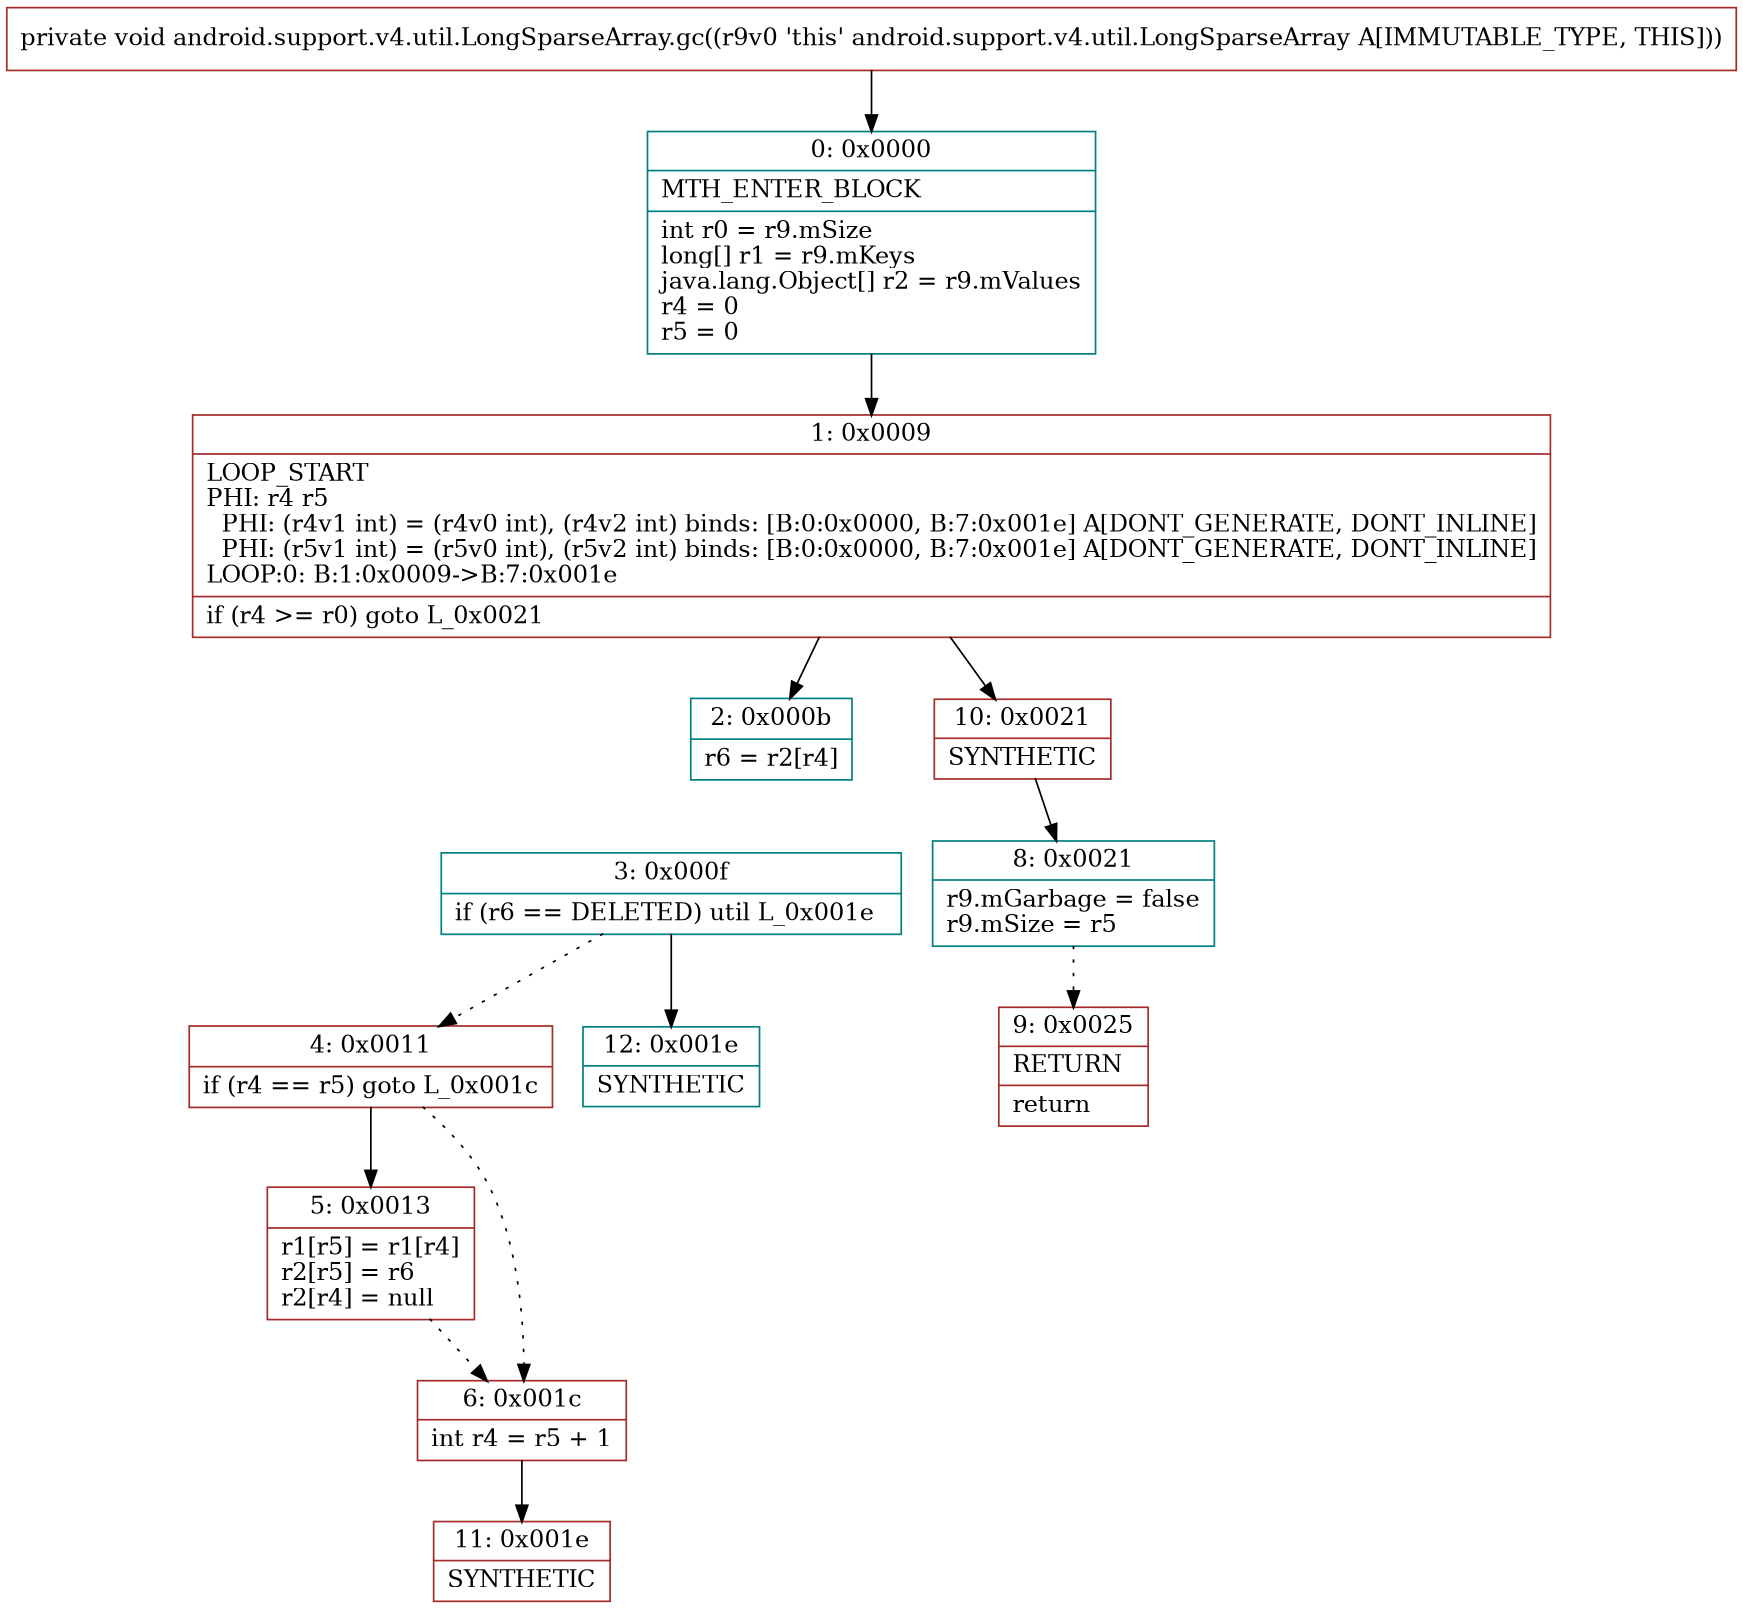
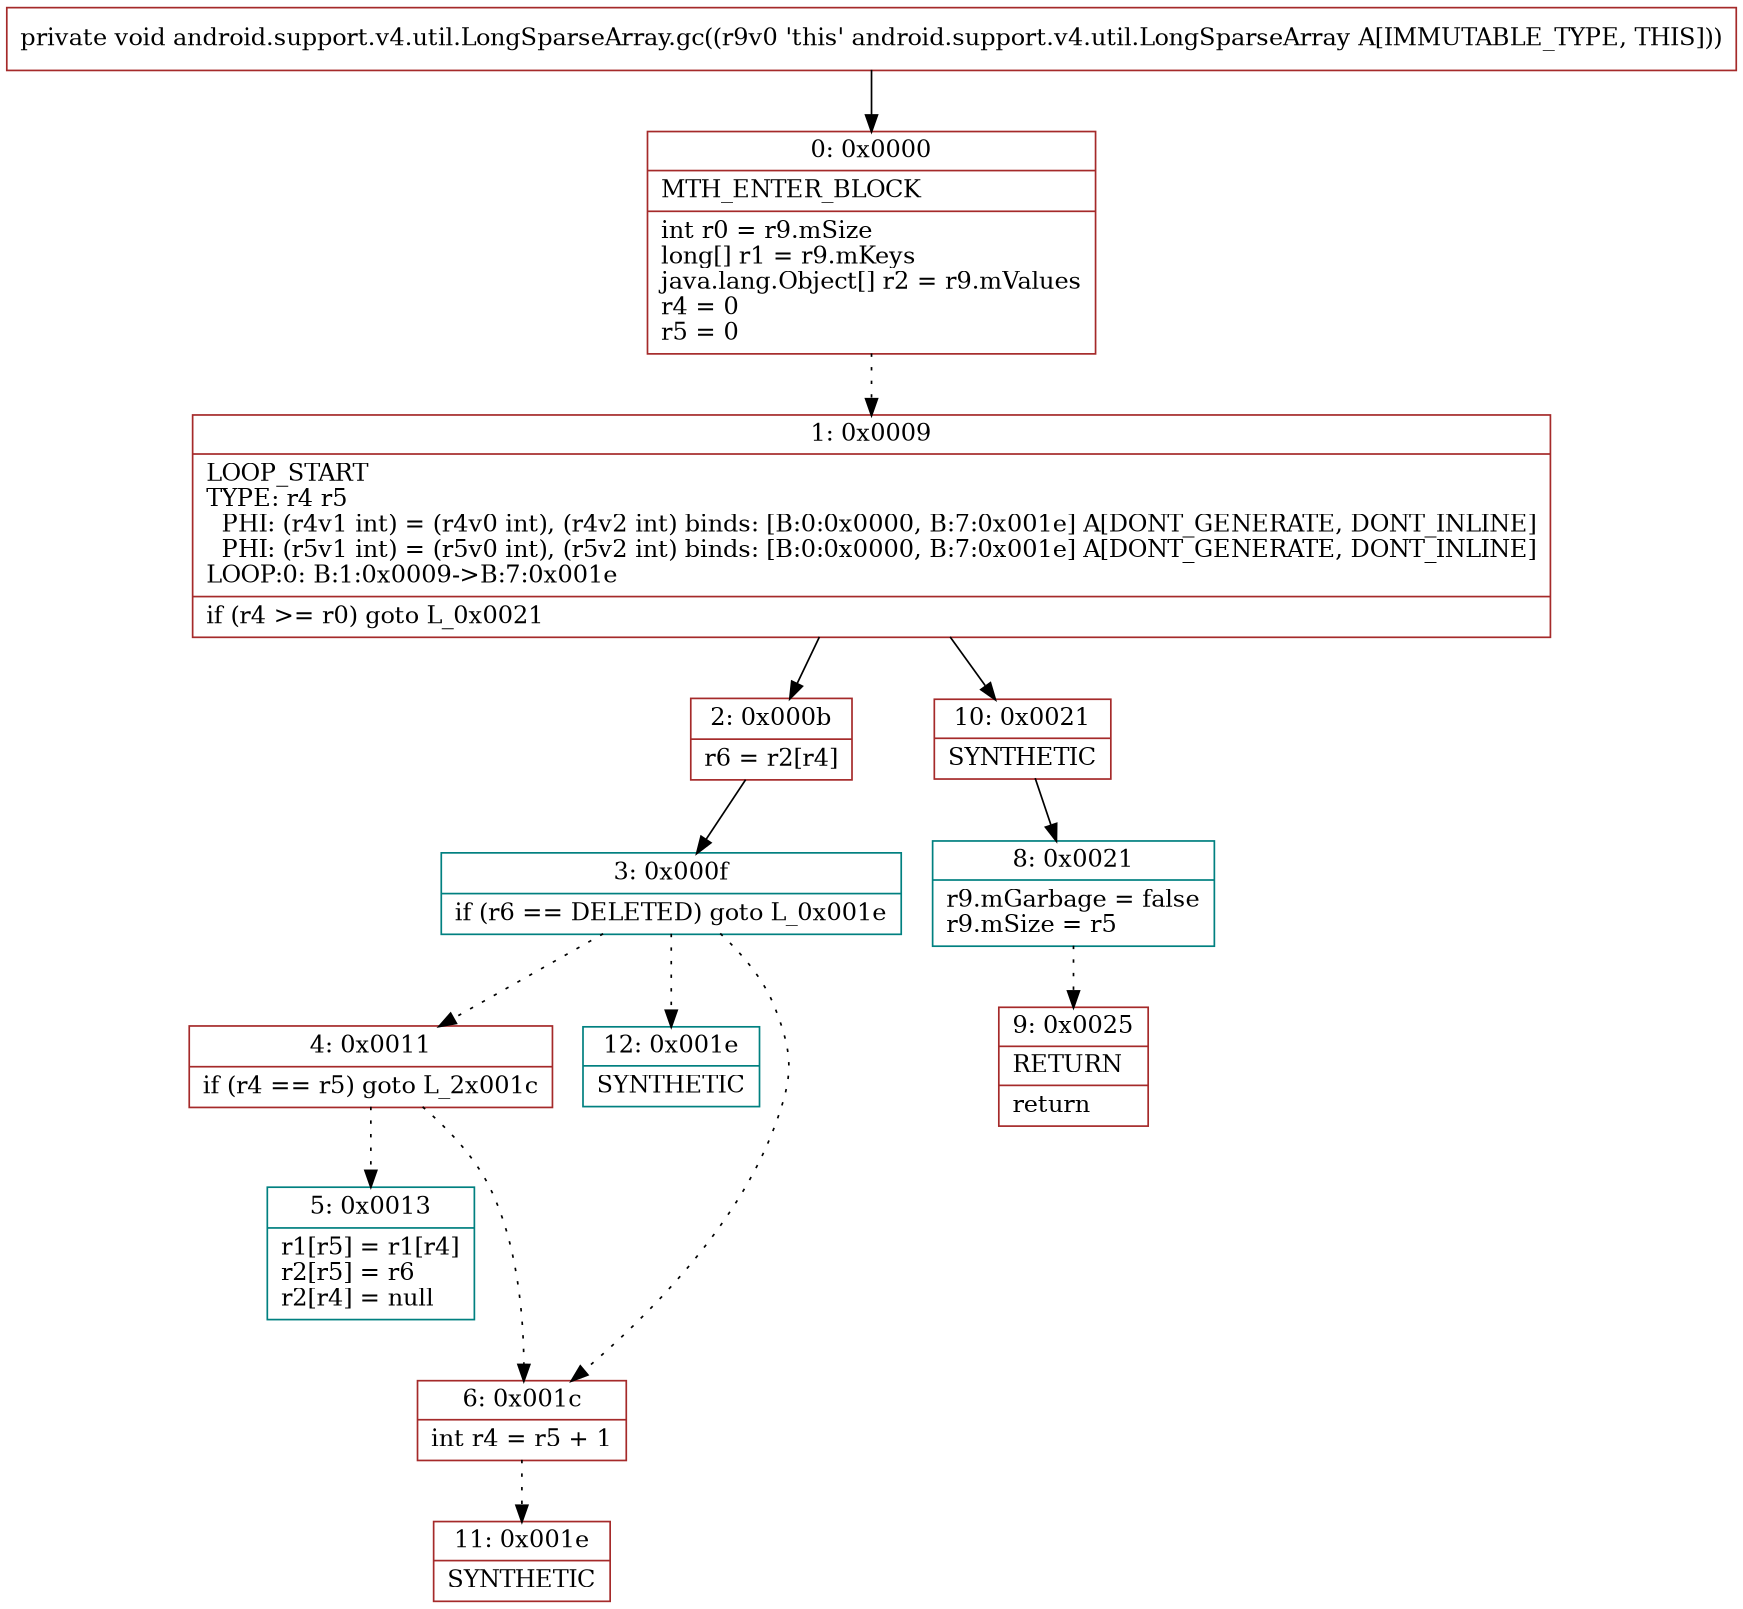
node "0: 0x0000": color teal -> brown
edge "0: 0x0000" -> "1: 0x0009": style solid -> dotted
node "1: 0x0009": text "PHI: r4 r5" -> "TYPE: r4 r5"
node "2: 0x000b": color teal -> brown
edge "2: 0x000b" -> "3: 0x000f": added
node "3: 0x000f": text "if (r6 == DELETED) util L_0x001e" -> "if (r6 == DELETED) goto L_0x001e"
edge "3: 0x000f" -> "12: 0x001e": style solid -> dotted
node "4: 0x0011": text "if (r4 == r5) goto L_0x001c" -> "if (r4 == r5) goto L_2x001c"
edge "4: 0x0011" -> "5: 0x0013": style solid -> dotted
node "5: 0x0013": color brown -> teal
edge "5: 0x0013" -> "6: 0x001c": now "3: 0x000f" -> "6: 0x001c"
edge "6: 0x001c" -> "11: 0x001e": style solid -> dotted
